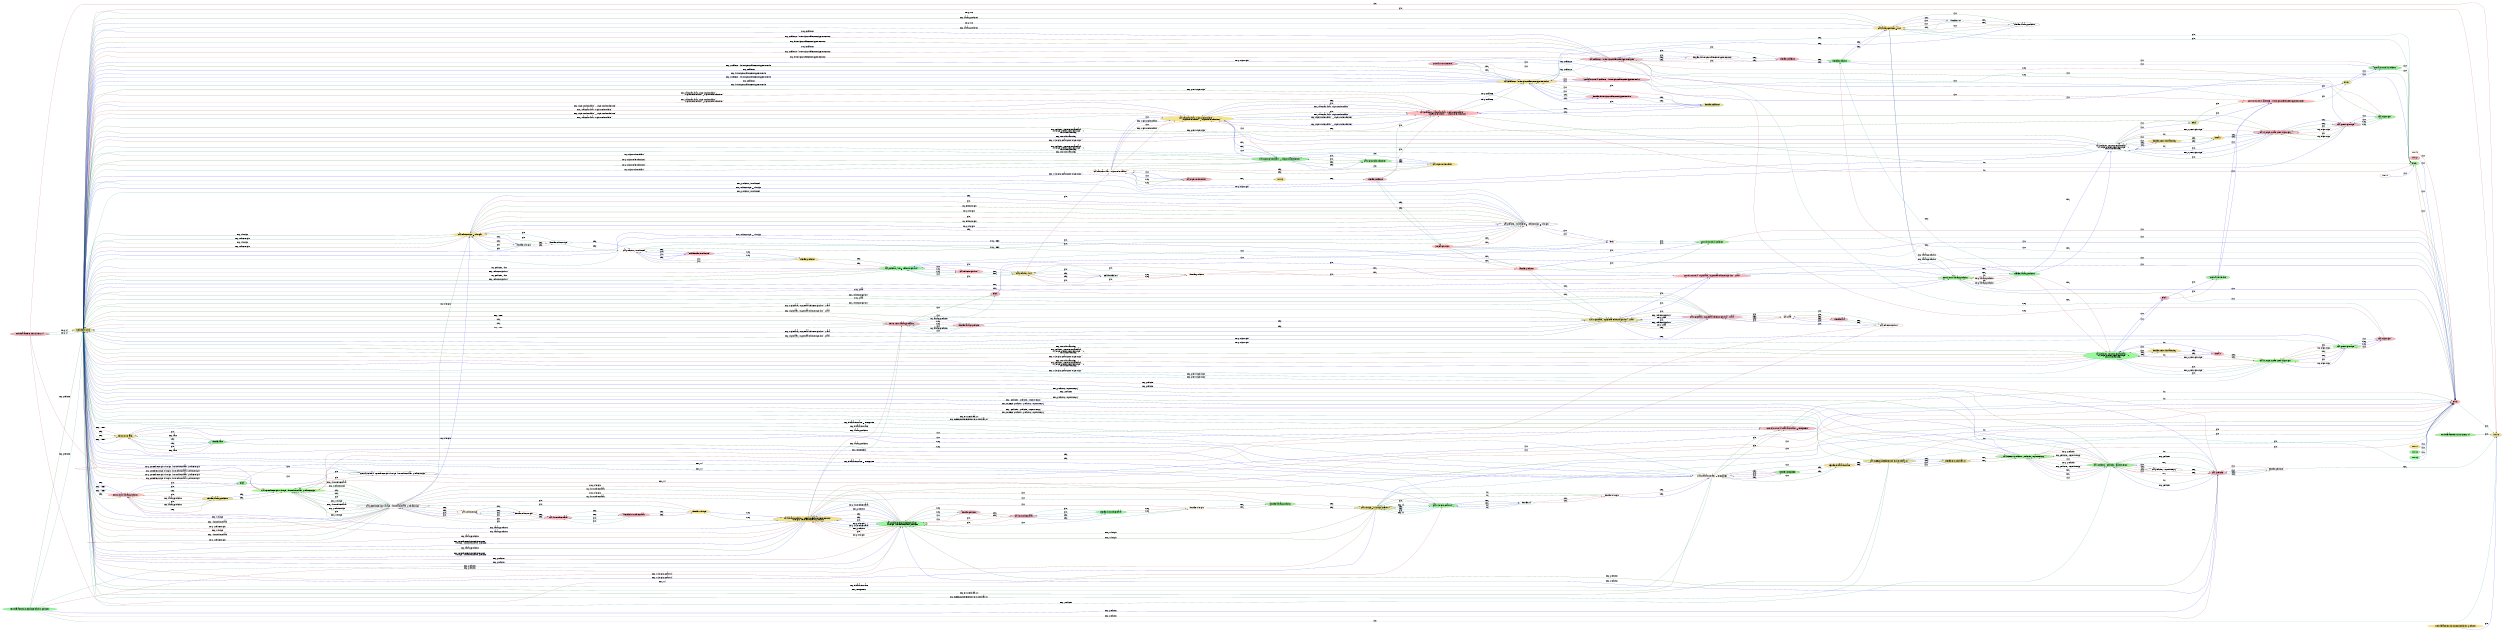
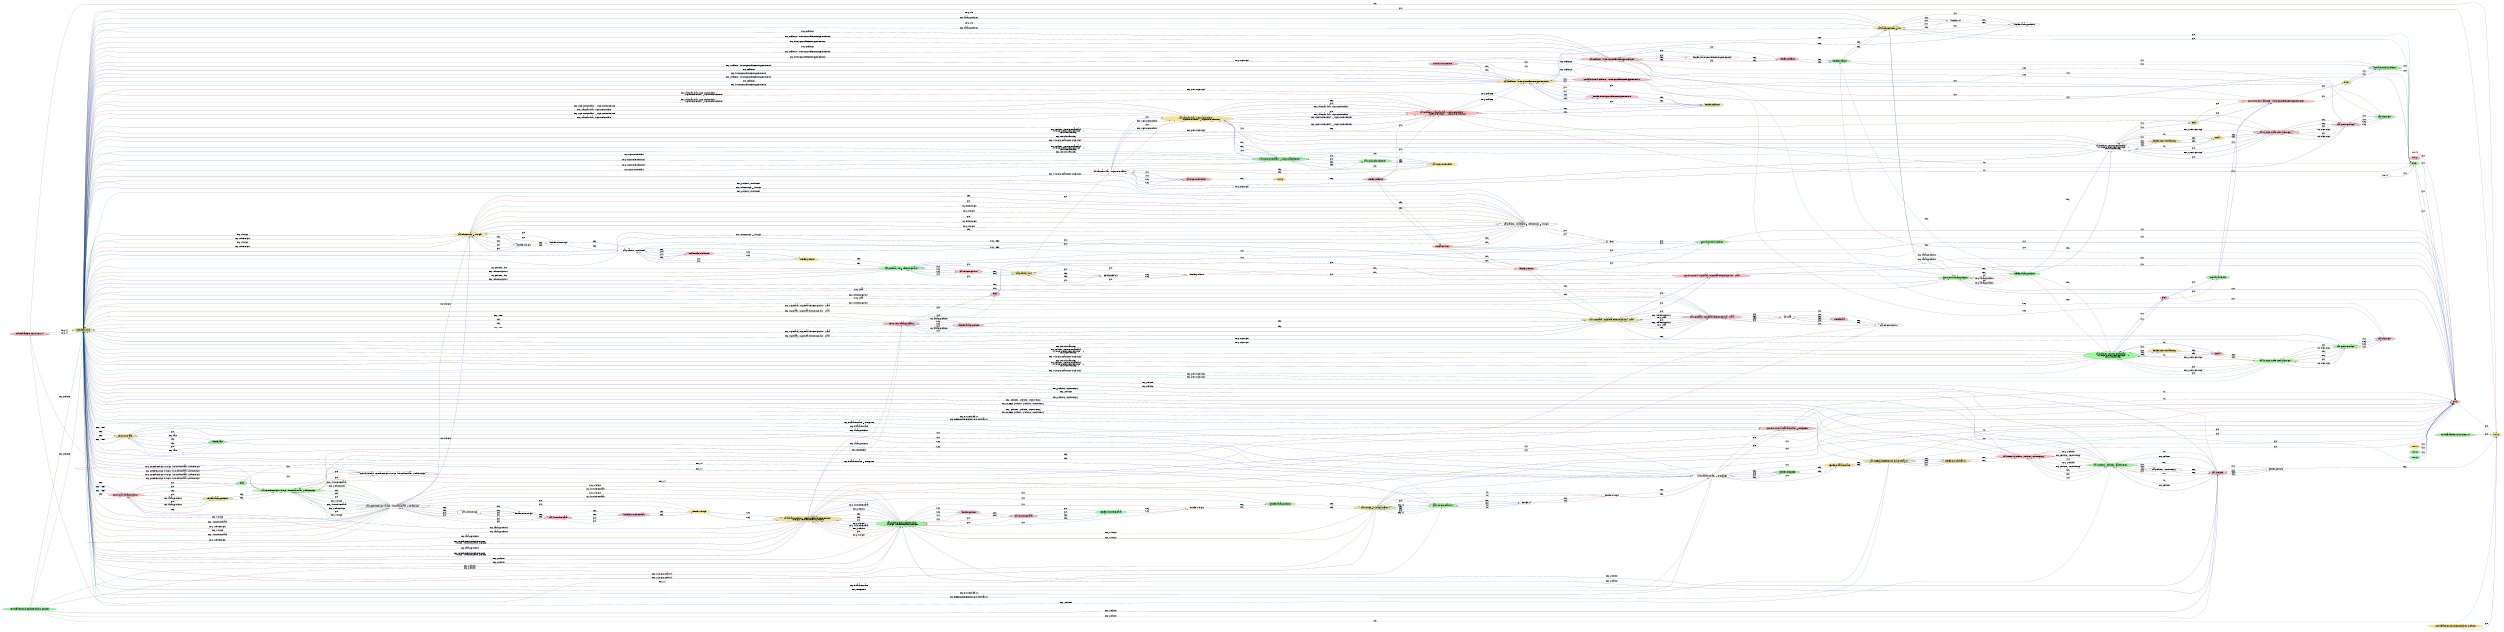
node "(Call,DCHECK(!prediction || prediction->requests.empty()))": fillcolor palegreen -> lightpink
